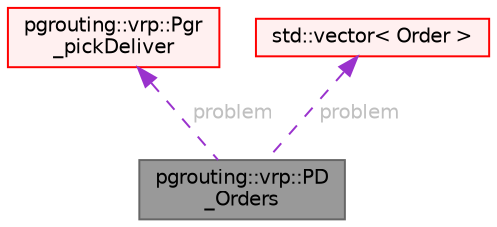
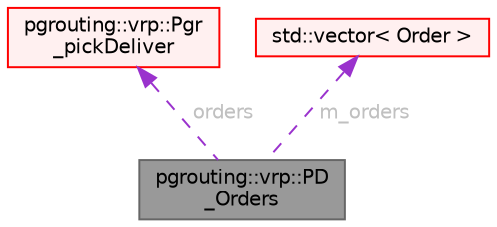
edge "pgrouting::vrp::PD _Orders" -> "pgrouting::vrp::Pgr _pickDeliver": label " problem" -> " orders"
edge "pgrouting::vrp::PD _Orders" -> "std::vector< Order >": label " problem" -> " m_orders"
